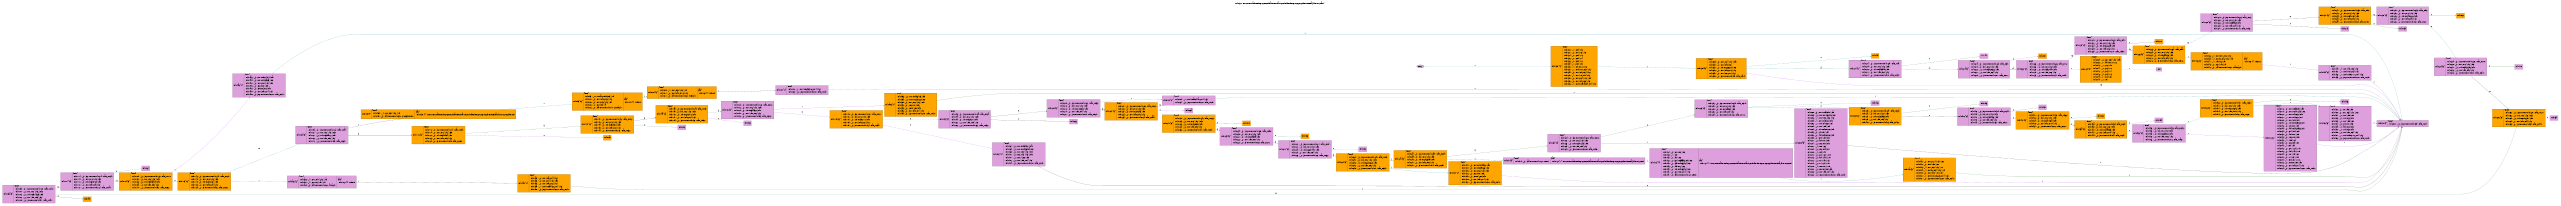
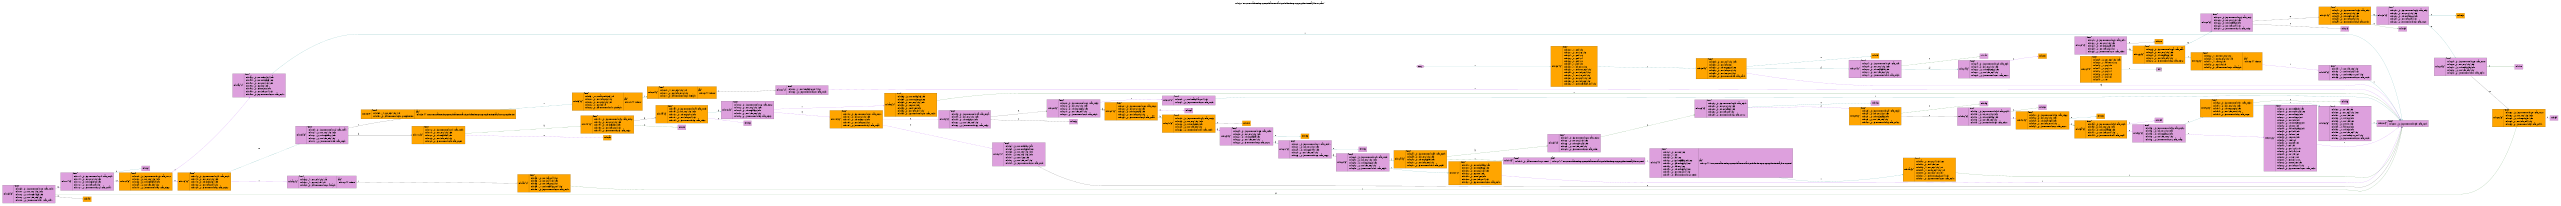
node "0x401633 [25]": removed
edge "0x401827 [25]" -> "0x40212d [12]": now "0x401827 [25]" -> "0x401840 [25]"
node "0x4020ce [95]": removed
node "0x40188b [25]": fillcolor orange -> plum
